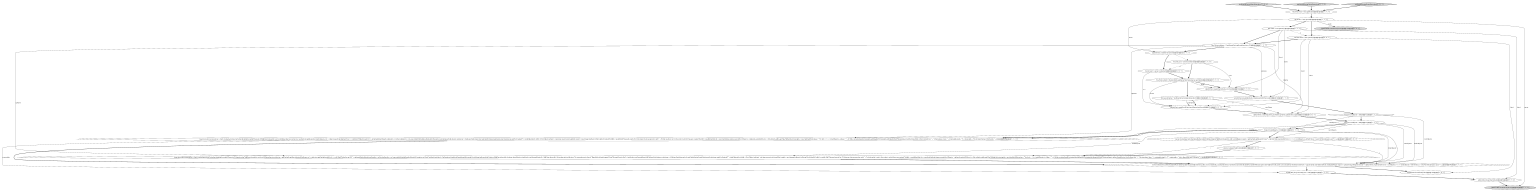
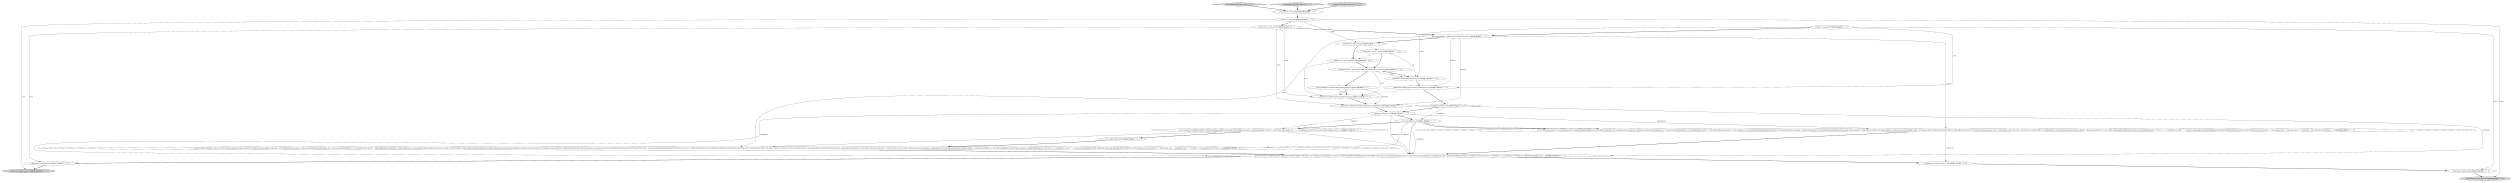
node "testEventsDuringQueryExecution['0', '0', '1']": shape diamond -> ellipse
edge "VM server = host.getVM(0)@@@4@@@['1', '1', '1']" -> "VM client = host.getVM(1)@@@5@@@['1', '1', '0']": removed
edge "VM client = host.getVM(1)@@@5@@@['1', '1', '0']" -> "final VM client = host.getVM(1)@@@5@@@['0', '0', '1']": removed, label "0"
edge "cqDUnitTest.closeClient(client)@@@104@@@['0', '0', '1']" -> "cqDUnitTest.closeServer(server)@@@105@@@['0', '0', '1']": added
